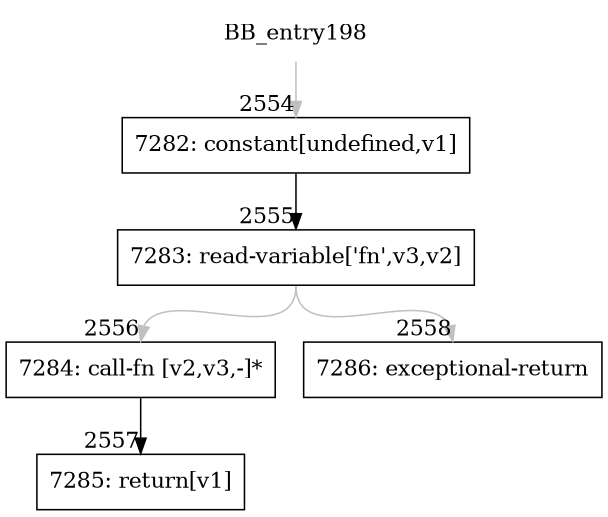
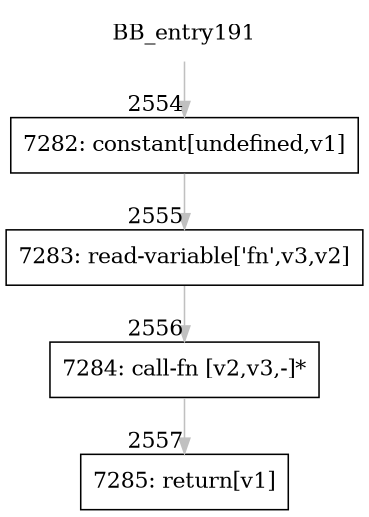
node "BB_entry198": label "BB_entry198" -> "BB_entry191"
edge "7282: constant[undefined,v1]" -> "7283: read-variable['fn',v3,v2]": color black -> gray
node "7286: exceptional-return": removed
edge "7284: call-fn [v2,v3,-]*" -> "7285: return[v1]": color black -> gray
